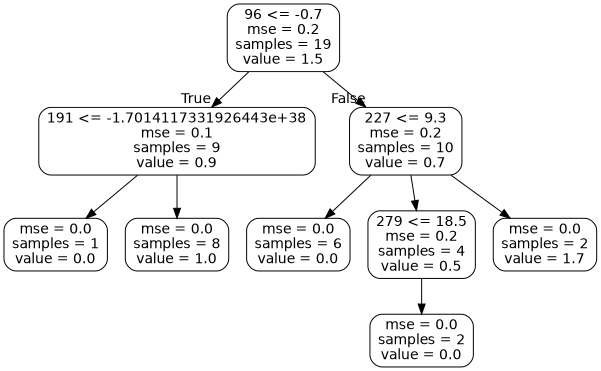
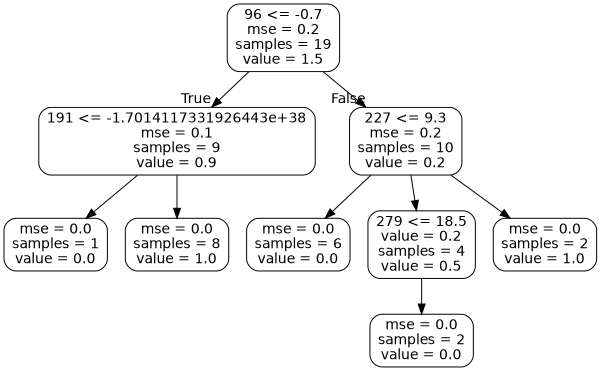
node "227 <= 9.3 mse = 0.2 samples = 10 value = 0.7": label "227 <= 9.3 mse = 0.2 samples = 10 value = 0.7" -> "227 <= 9.3 mse = 0.2 samples = 10 value = 0.2"
node "279 <= 18.5 mse = 0.2 samples = 4 value = 0.5": label "279 <= 18.5 mse = 0.2 samples = 4 value = 0.5" -> "279 <= 18.5 value = 0.2 samples = 4 value = 0.5"
node "mse = 0.0 samples = 2 value = 1.7": label "mse = 0.0 samples = 2 value = 1.7" -> "mse = 0.0 samples = 2 value = 1.0"
